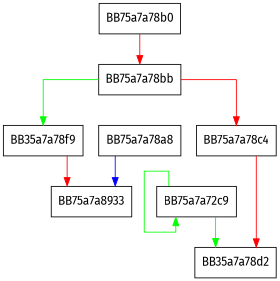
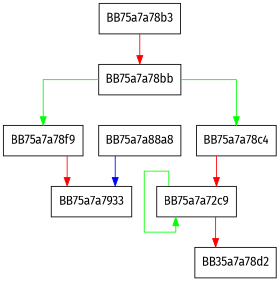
node "BB75a7a78b0": label "BB75a7a78b0" -> "BB75a7a78b3"
edge "BB75a7a78bb" -> "BB75a7a78c4": color red -> green
node "BB35a7a78f9": label "BB35a7a78f9" -> "BB75a7a78f9"
node "BB75a7a78a8": label "BB75a7a78a8" -> "BB75a7a88a8"
edge "BB75a7a78c4" -> "BB35a7a78d2": now "BB75a7a78c4" -> "BB75a7a72c9"
node "BB75a7a8933": label "BB75a7a8933" -> "BB75a7a7933"
edge "BB75a7a72c9" -> "BB35a7a78d2": color green -> red
